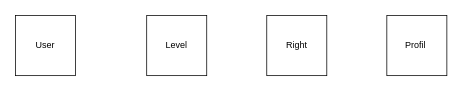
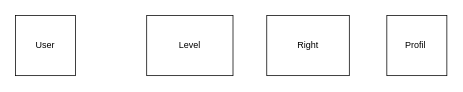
node "Level": size 60x60 -> 86x60
node "Right": size 60x60 -> 83x60
